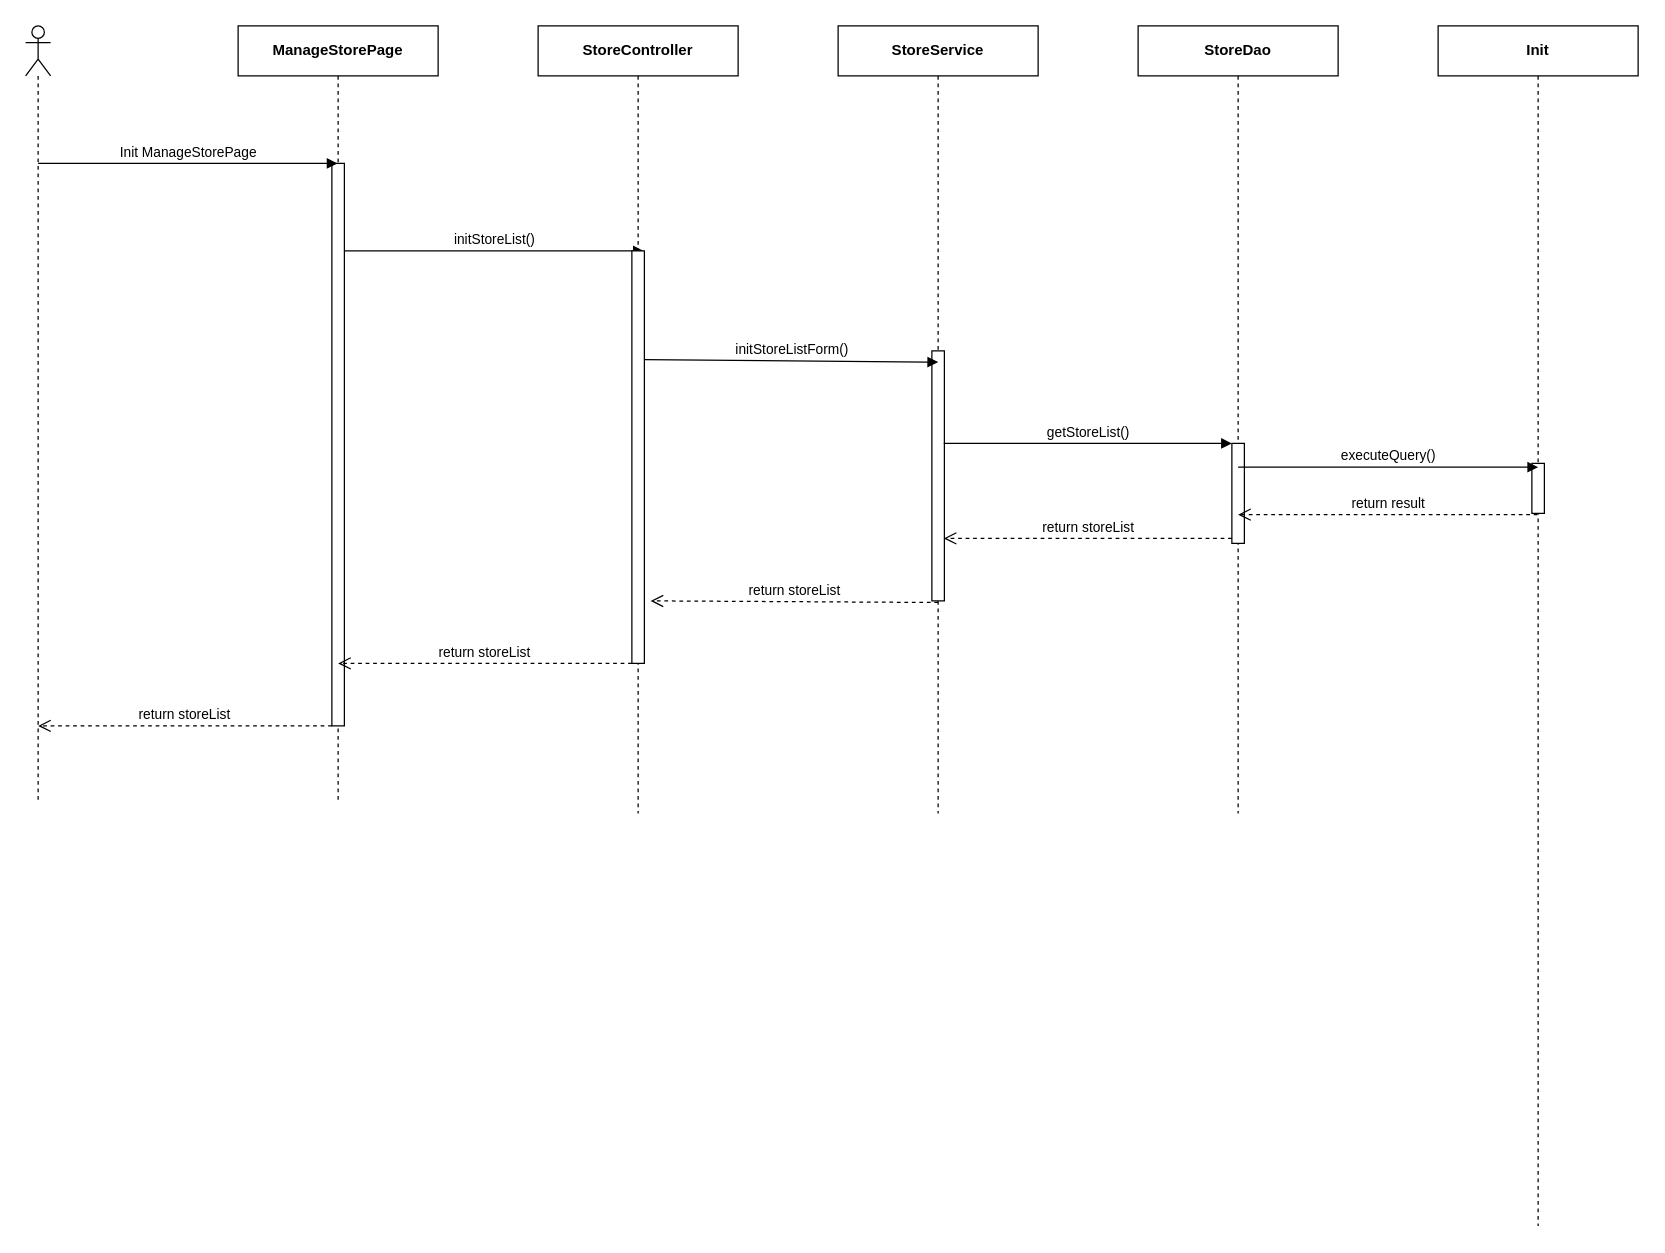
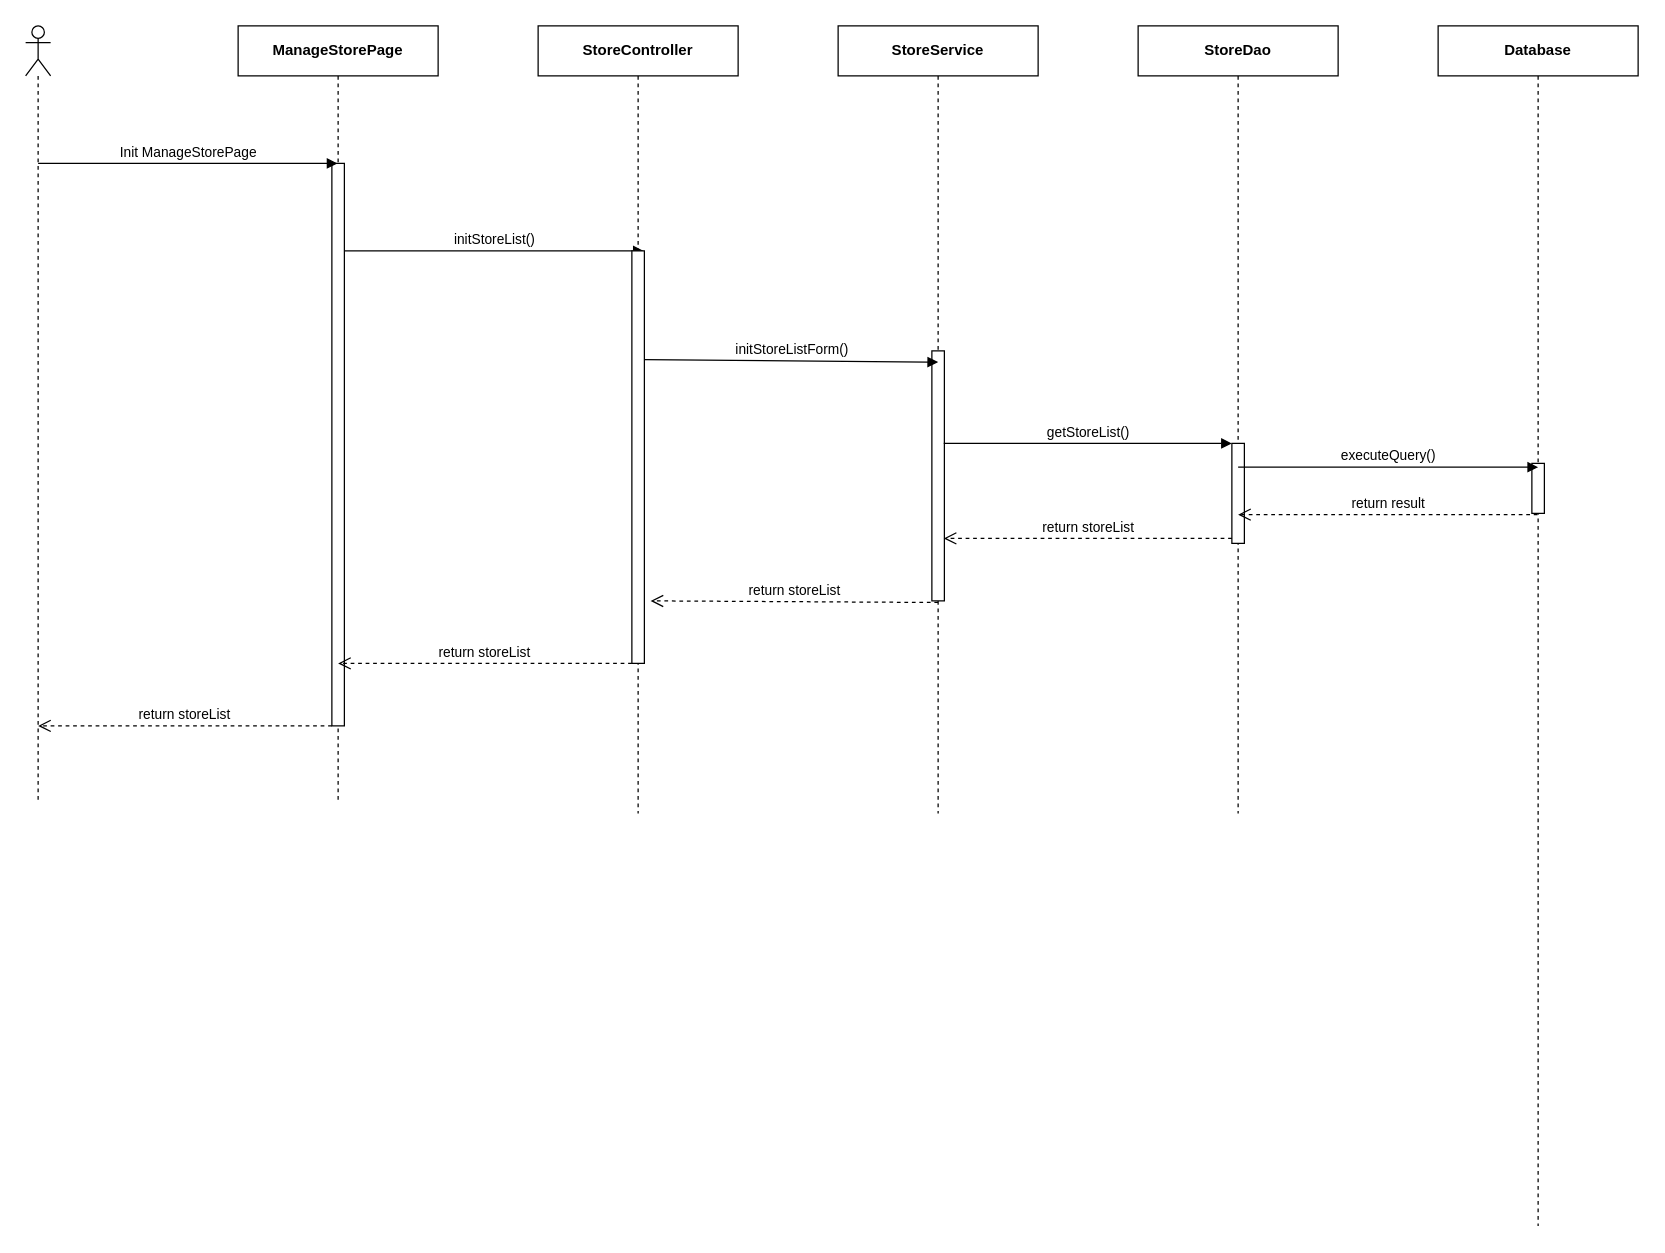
node "Init": label "Init" -> "Database"
